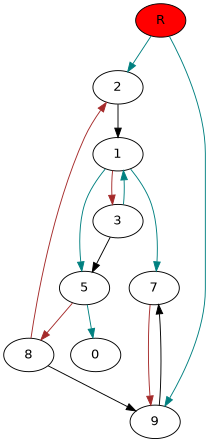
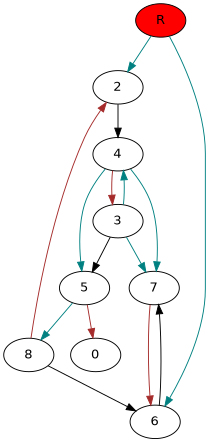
node "1": label "1" -> "4"
edge "3" -> "7": added
edge "5" -> "0": color teal -> brown
edge "5" -> "8": color brown -> teal
node "9": label "9" -> "6"
